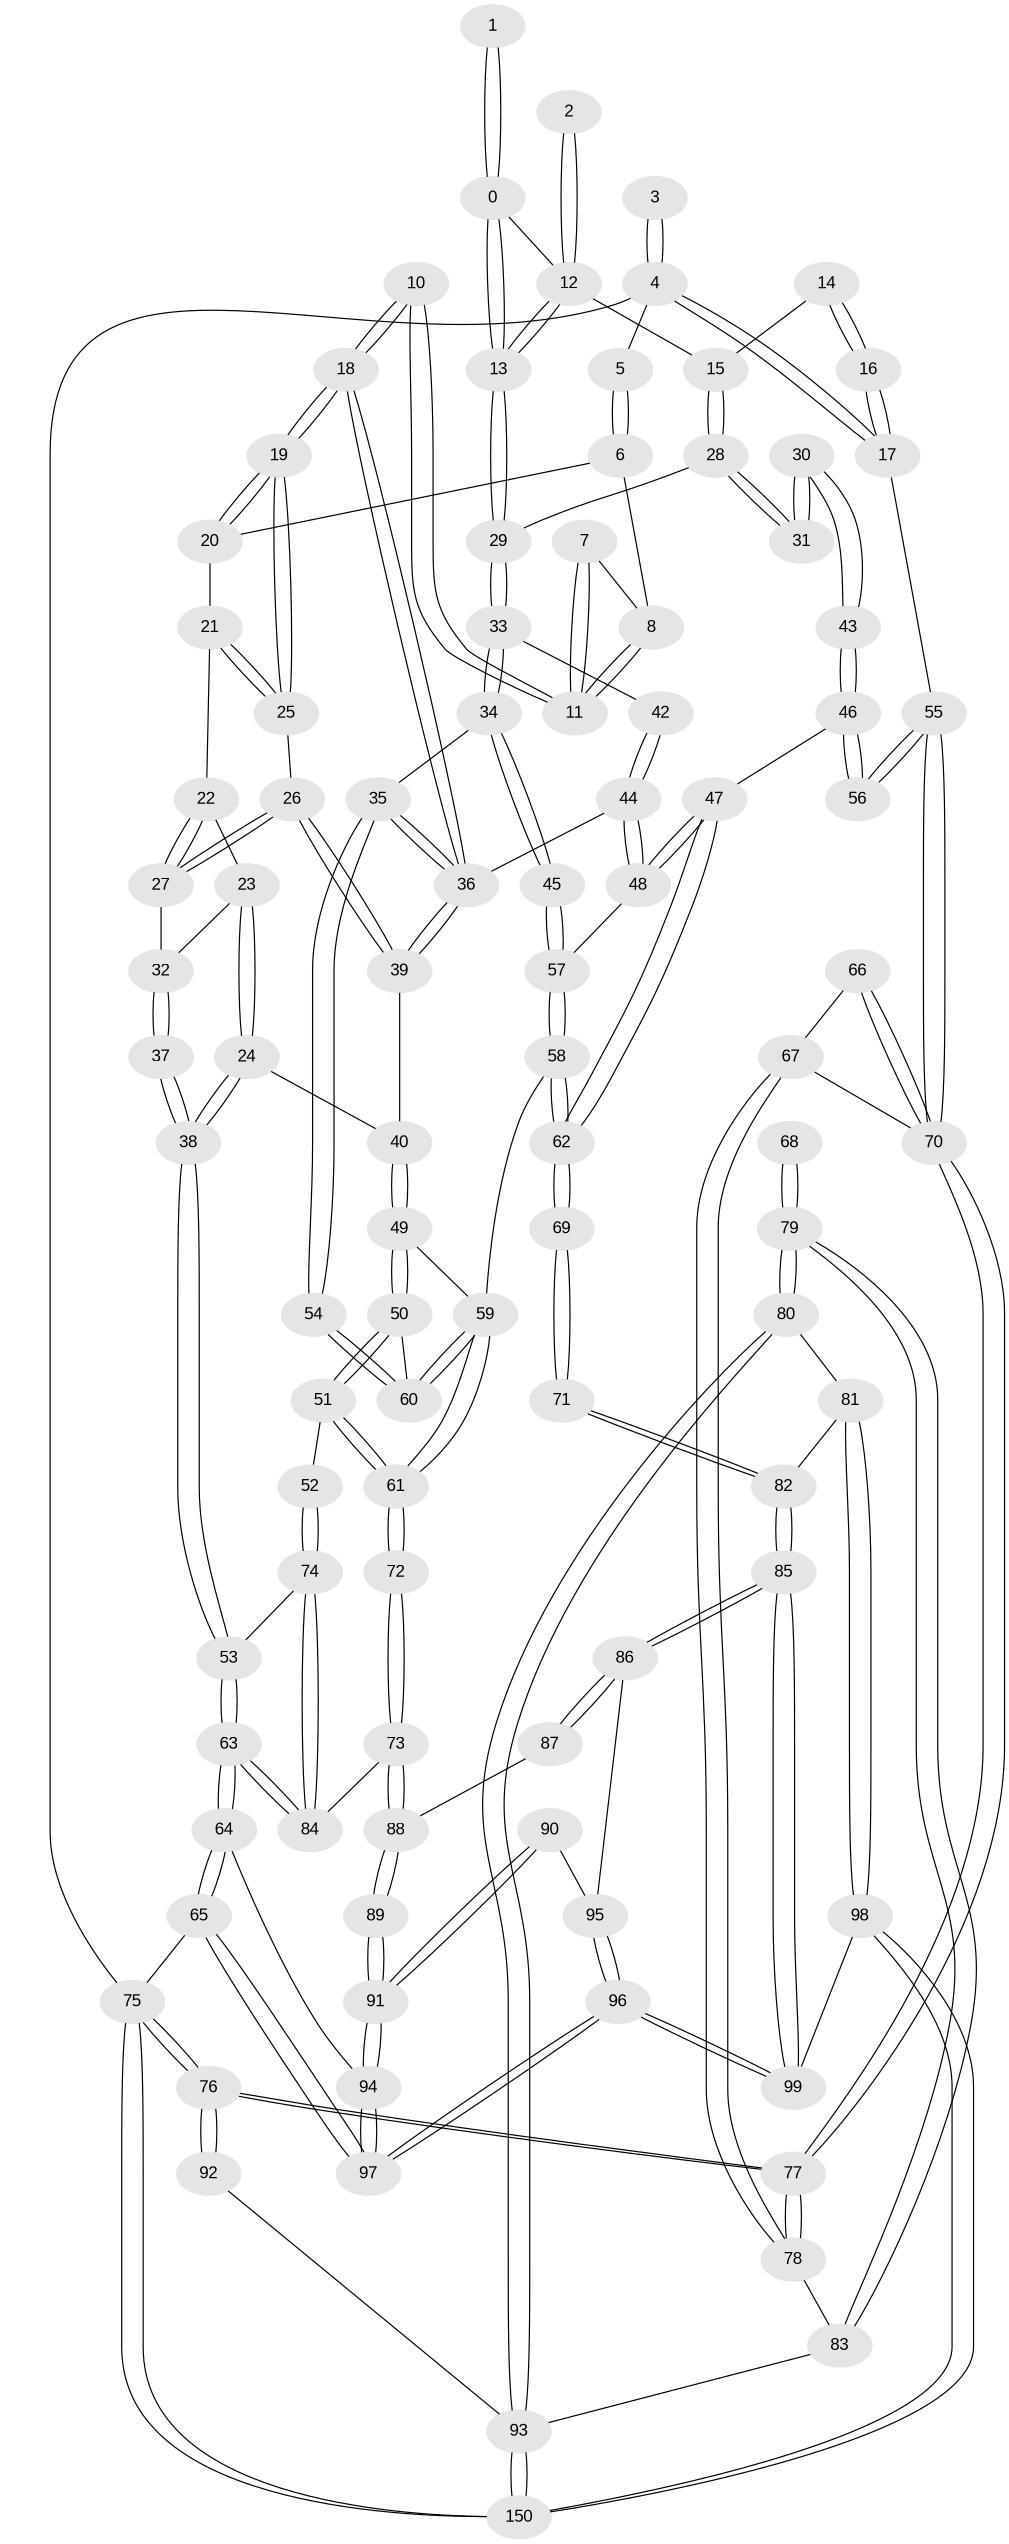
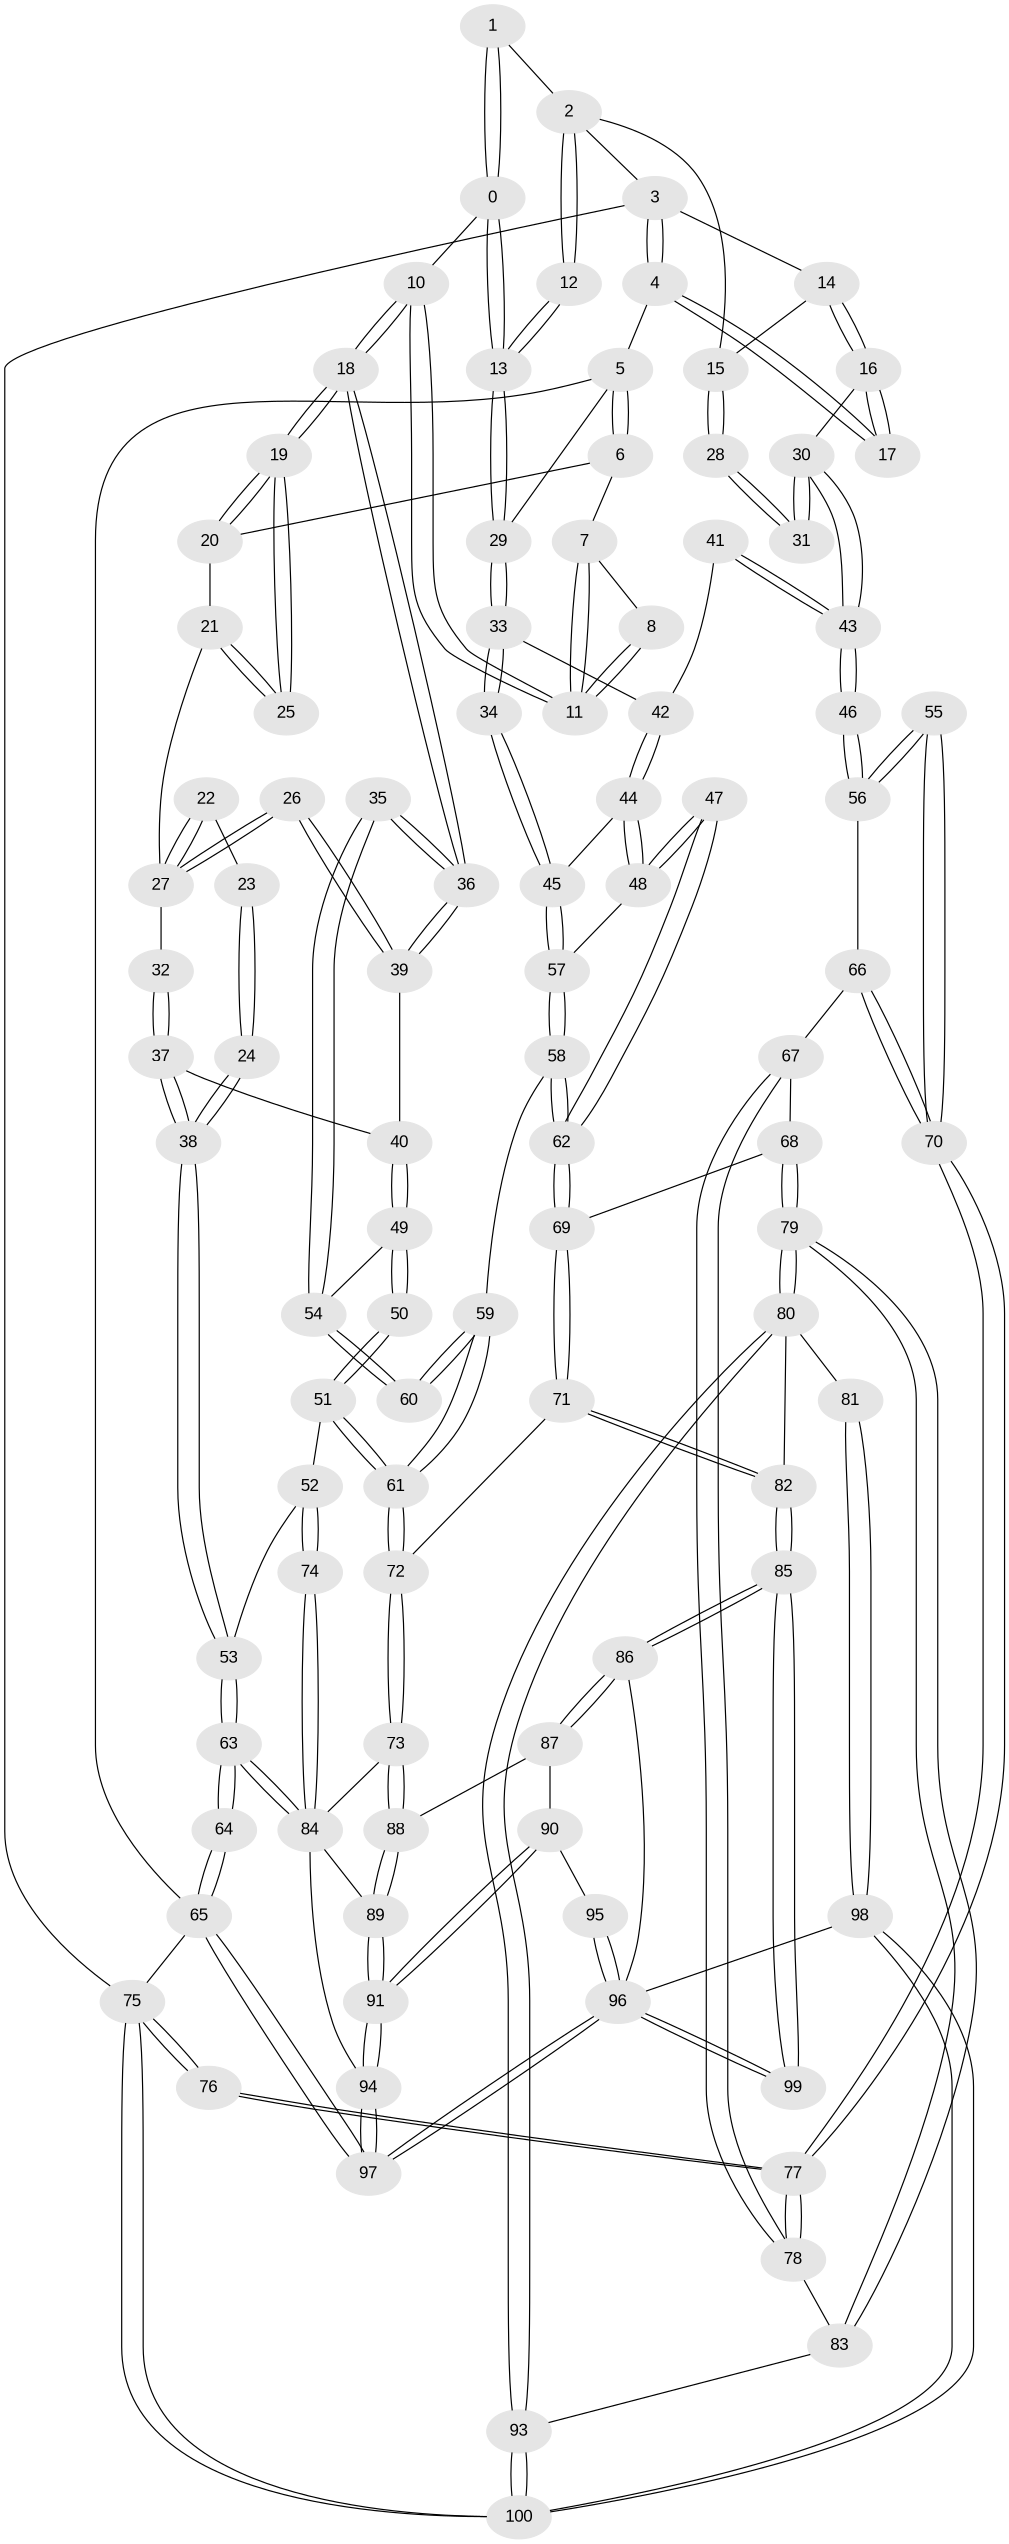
edge "1" -- "2": added
edge "2" -- "3": added
edge "0" -- "12": now "0" -- "10"
edge "3" -- "14": added
edge "12" -- "15": now "2" -- "15"
edge "16" -- "30": added
edge "28" -- "29": now "5" -- "29"
edge "6" -- "8": now "6" -- "7"
node "41": added
edge "17" -- "55": removed
edge "21" -- "22": now "21" -- "27"
edge "46" -- "47": removed
edge "25" -- "26": removed
edge "34" -- "35": removed
edge "44" -- "36": now "44" -- "45"
edge "56" -- "66": added
edge "4" -- "75": now "3" -- "75"
edge "23" -- "32": removed
edge "5" -- "65": added
edge "24" -- "40": now "37" -- "40"
edge "67" -- "70": now "67" -- "68"
edge "68" -- "69": added
edge "49" -- "59": now "49" -- "54"
edge "50" -- "60": removed
edge "81" -- "82": now "80" -- "82"
edge "71" -- "72": added
edge "74" -- "53": now "52" -- "53"
edge "87" -- "90": added
edge "86" -- "95": now "86" -- "96"
edge "84" -- "89": added
edge "64" -- "94": now "84" -- "94"
edge "98" -- "99": now "98" -- "96"
node "92": removed
node "150": label "150" -> "100"
